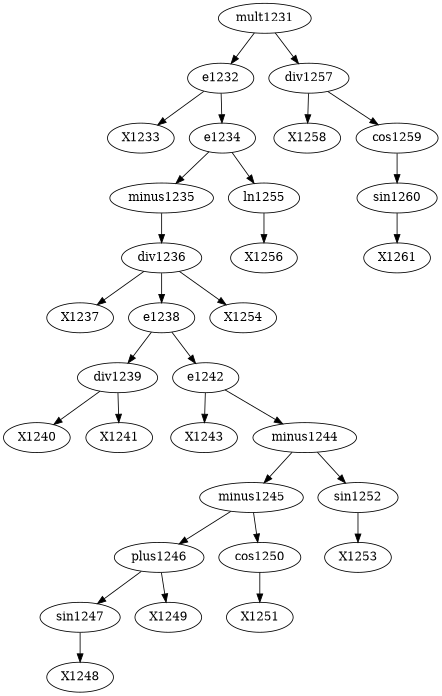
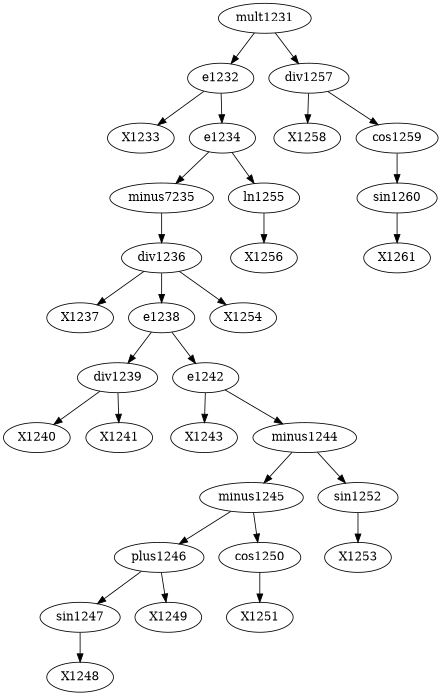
node "minus1235": label "minus1235" -> "minus7235"
